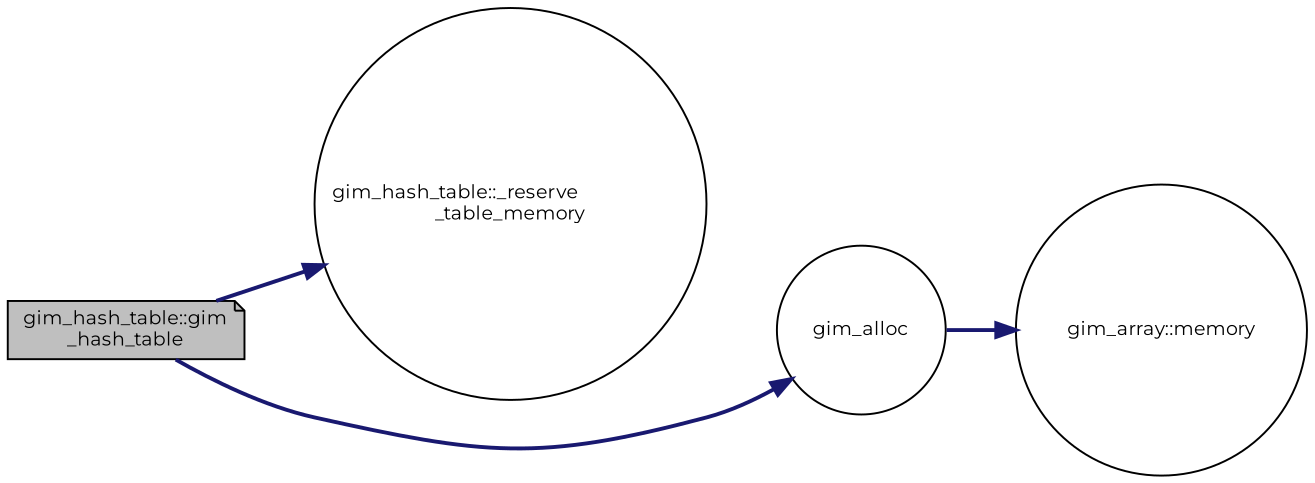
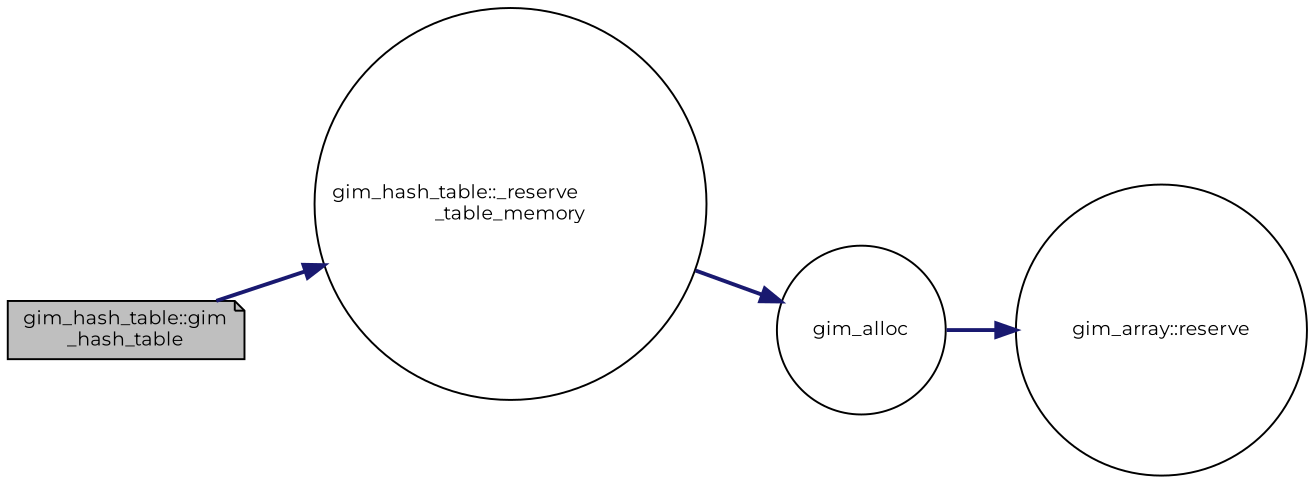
node "gim_array::memory": label "gim_array::memory" -> "gim_array::reserve"
edge "gim_hash_table::gim _hash_table" -> "gim_alloc": now "gim_hash_table::_reserve _table_memory" -> "gim_alloc"
